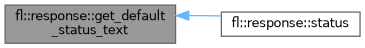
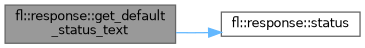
edge "fl::response::status" -> "fl::response::get_default _status_text": reversed
